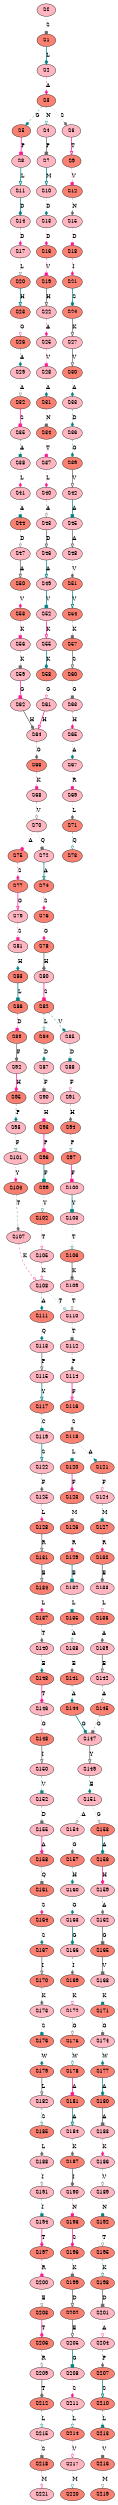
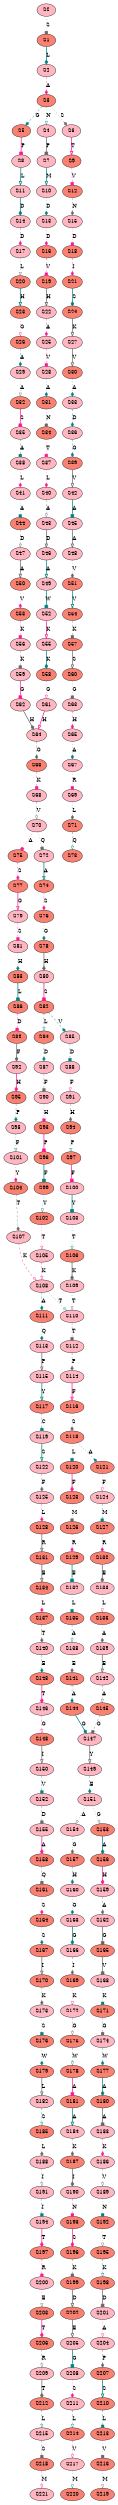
edge "S49" -> "S52": label "V" -> "W"
edge "S76" -> "S78": color deeppink -> teal
